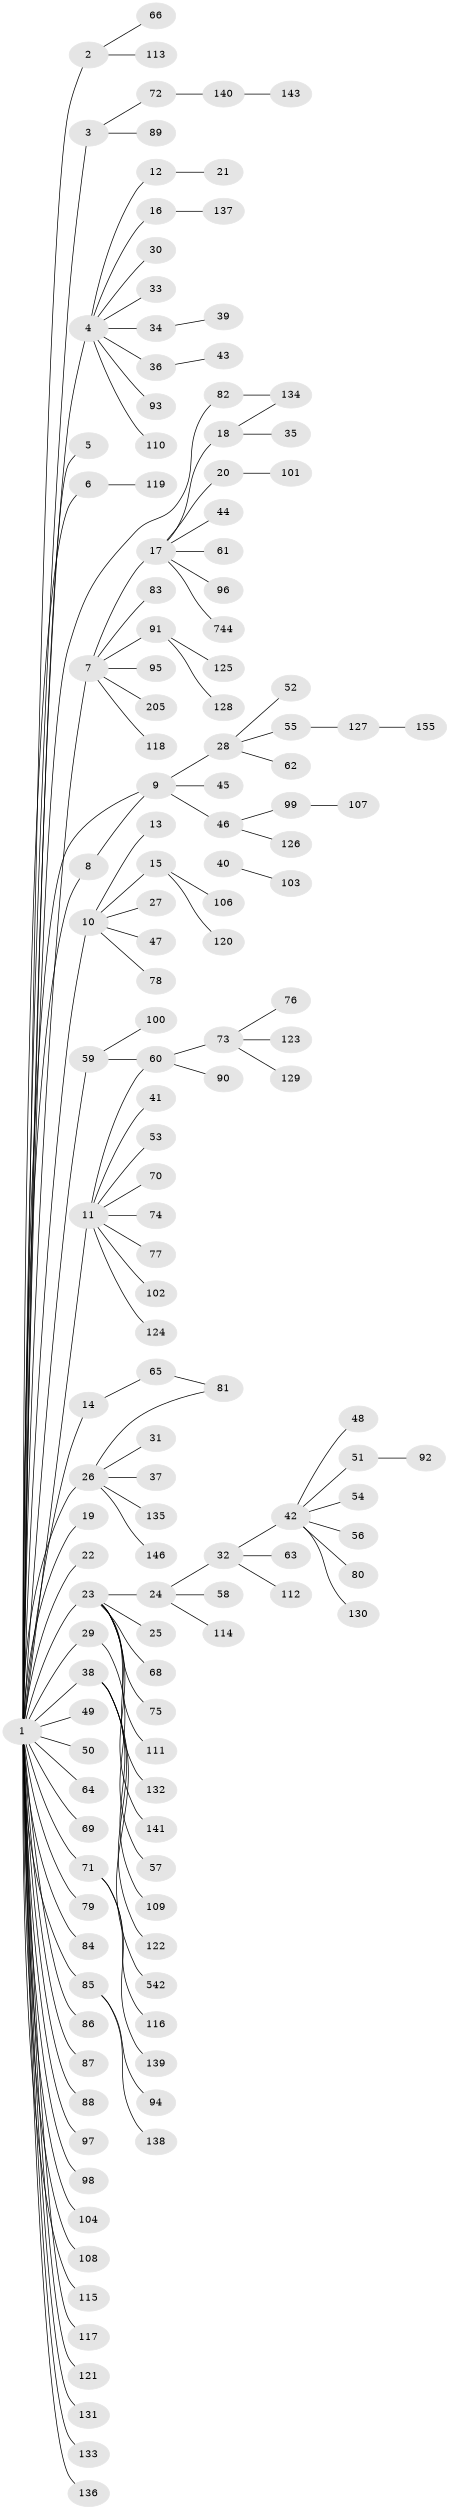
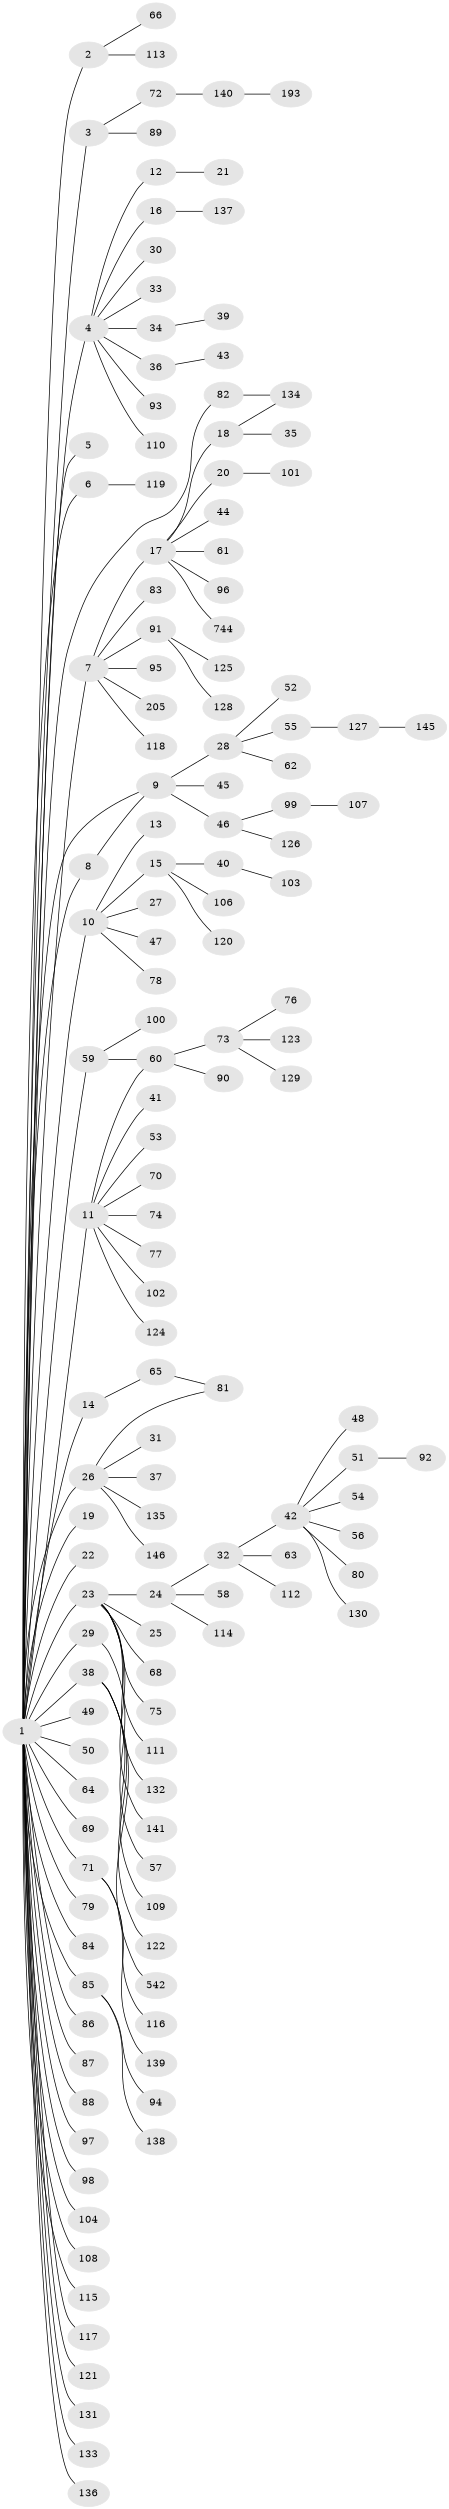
node "143": label "143" -> "193"
node "155": label "155" -> "145"
edge "15" -- "40": added
